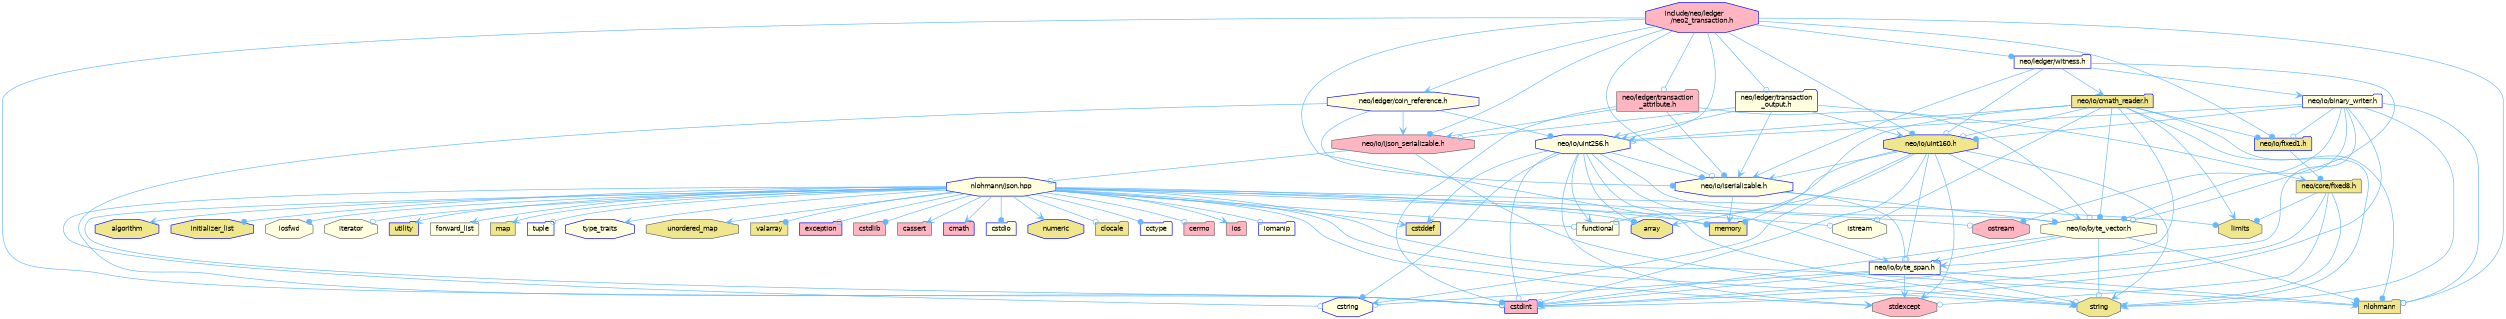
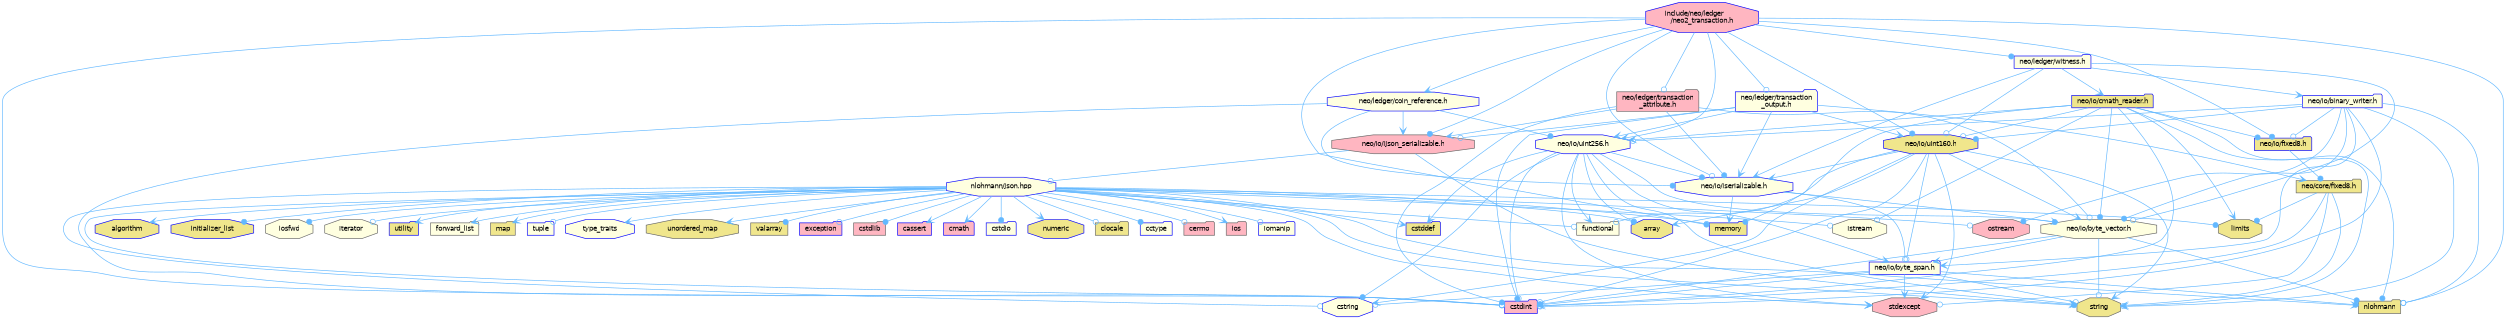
edge "neo/ledger/transaction _output.h" -> "cstdint": added
node "neo/io/fixed1.h": label "neo/io/fixed1.h" -> "neo/io/fixed8.h"
node "cassert": color gray40 -> blue
